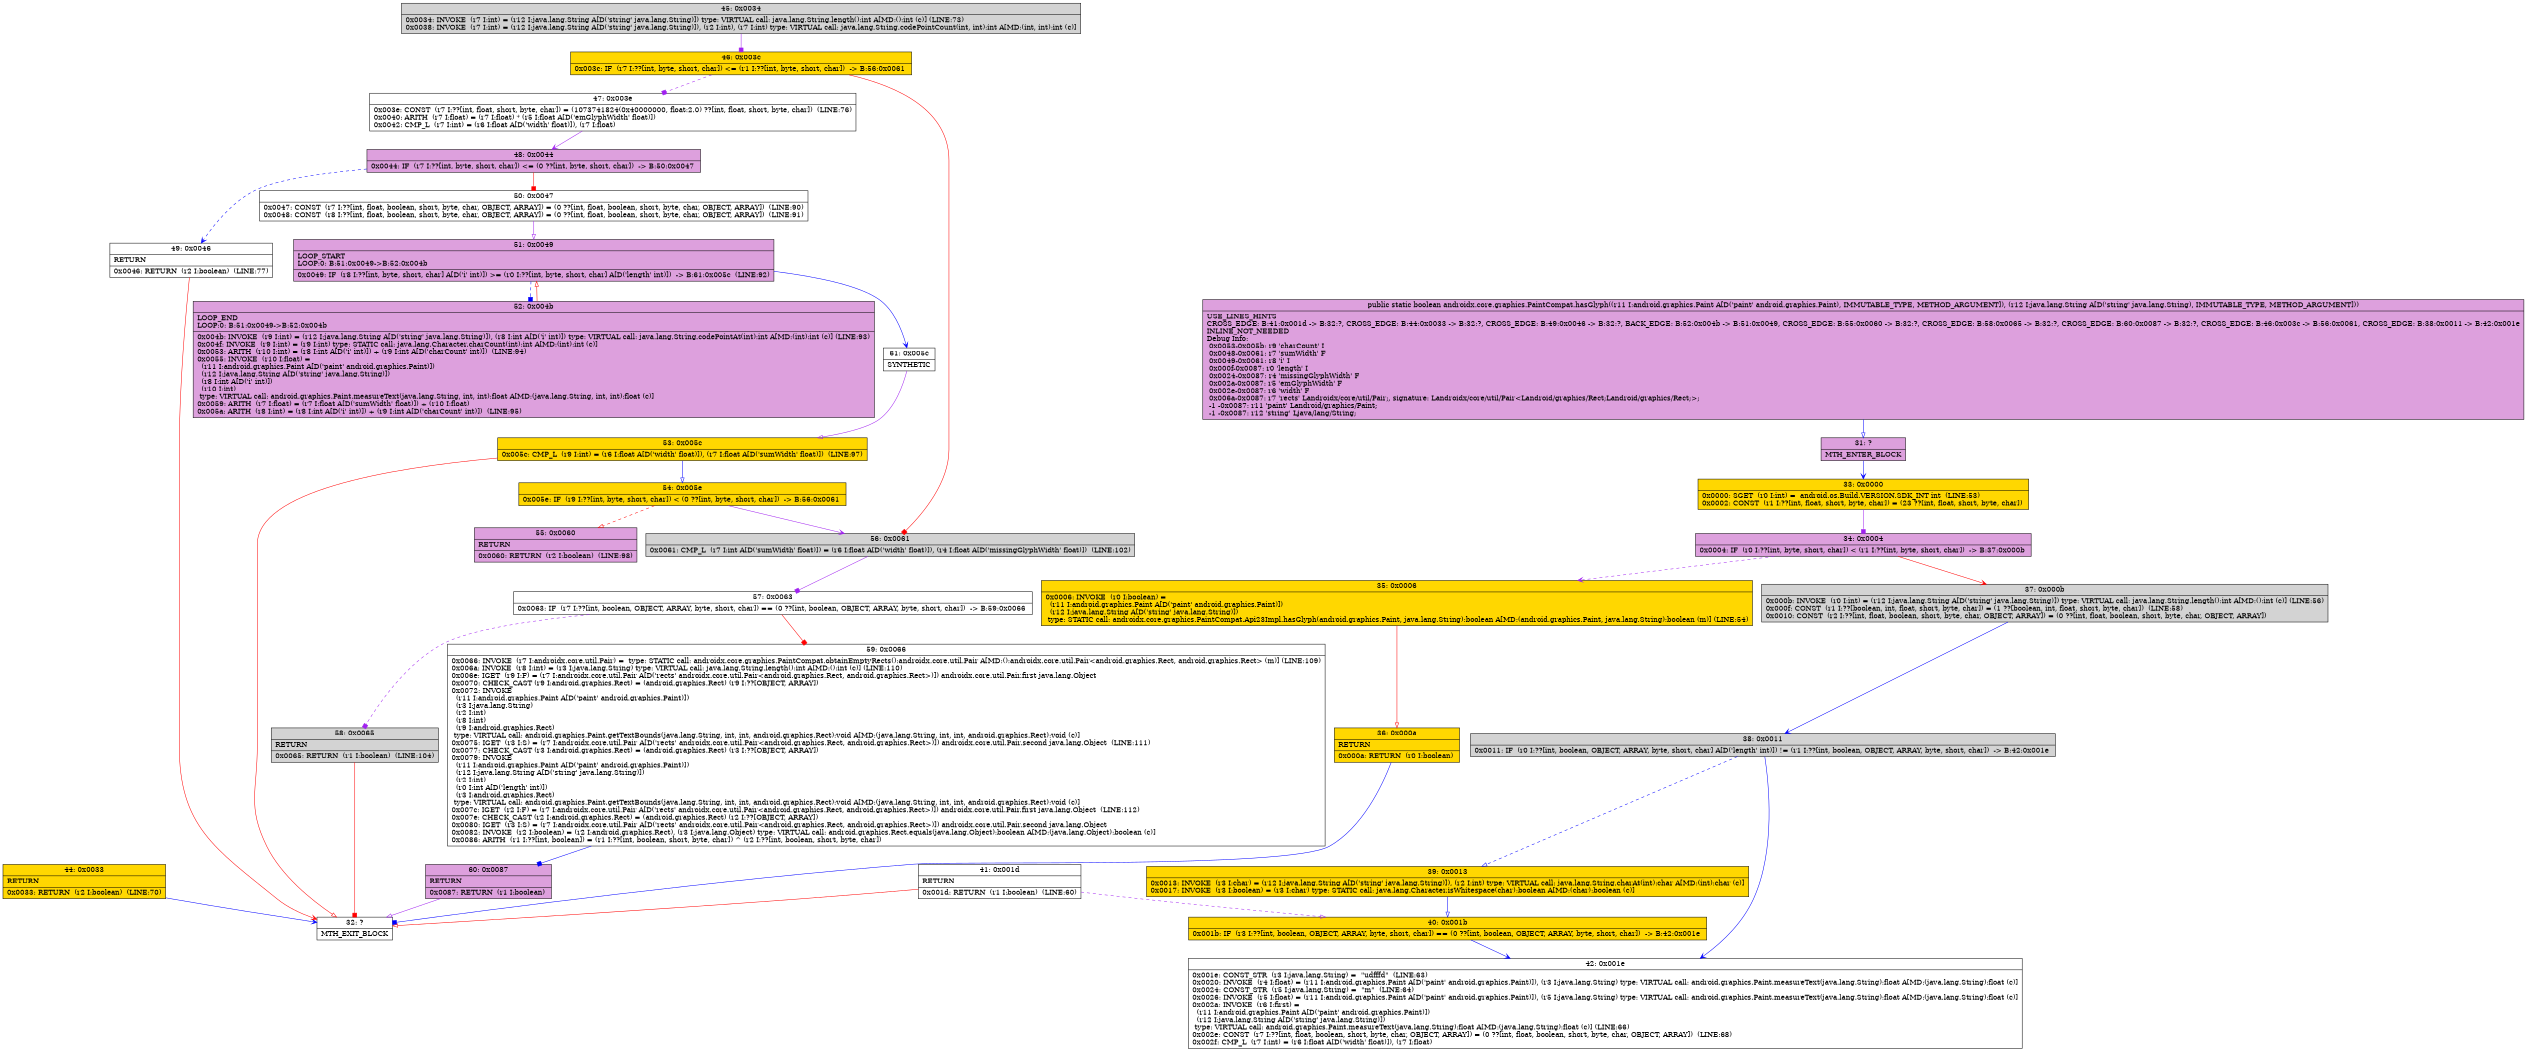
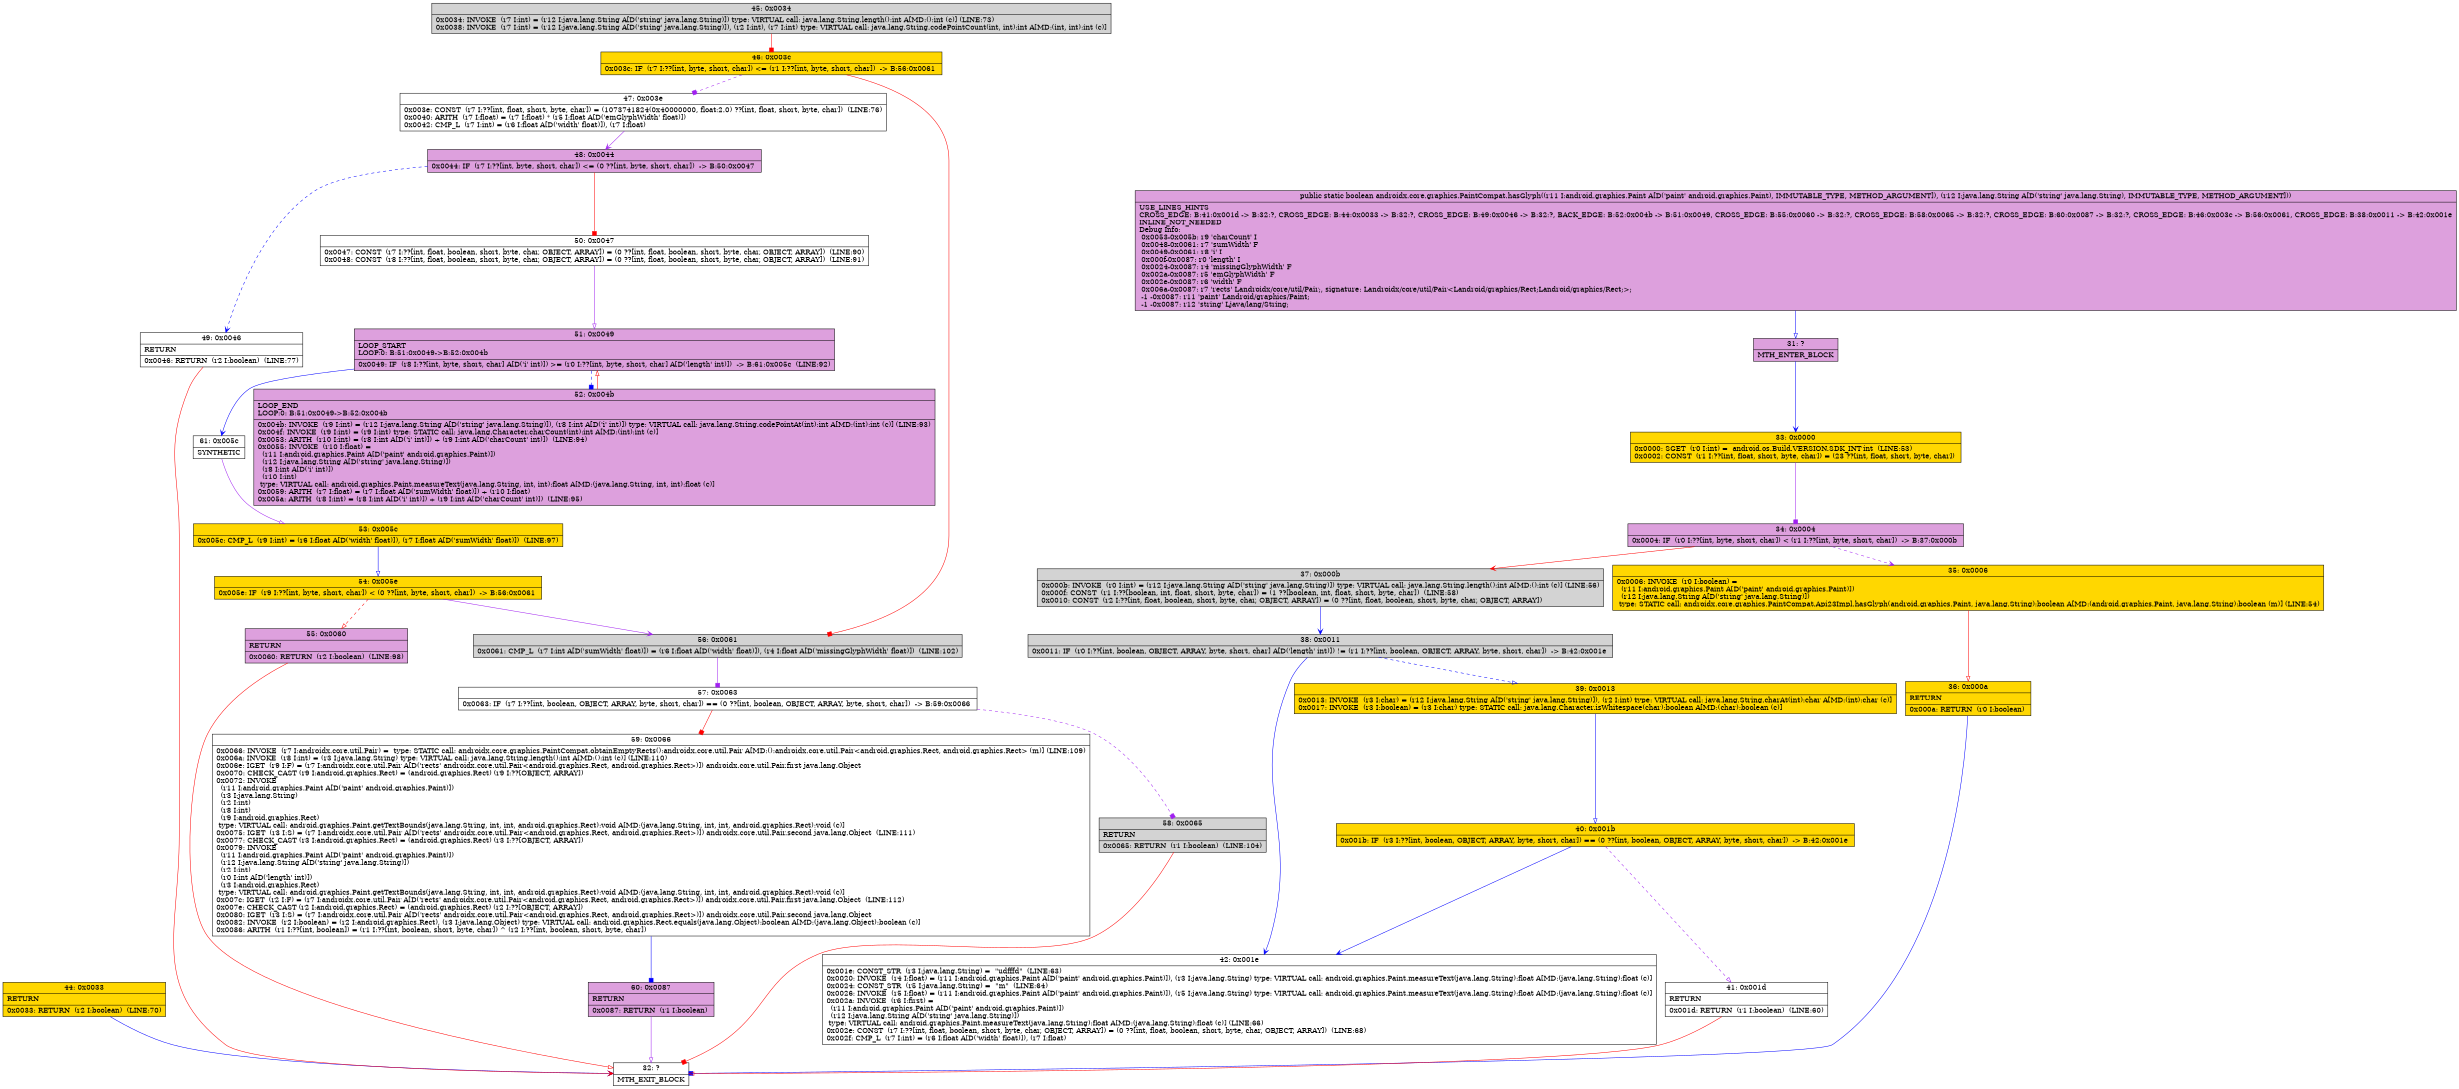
edge "45: 0x0034" -> "46: 0x003c": color purple -> red
edge "53: 0x005c" -> "32: ?": now "55: 0x0060" -> "32: ?"
edge "41: 0x001d" -> "40: 0x001b": reversed
